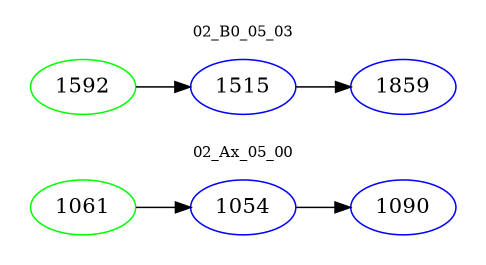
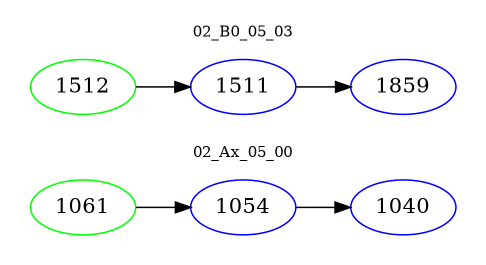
node "1592": label "1592" -> "1512"
node "1515": label "1515" -> "1511"
node "1090": label "1090" -> "1040"
